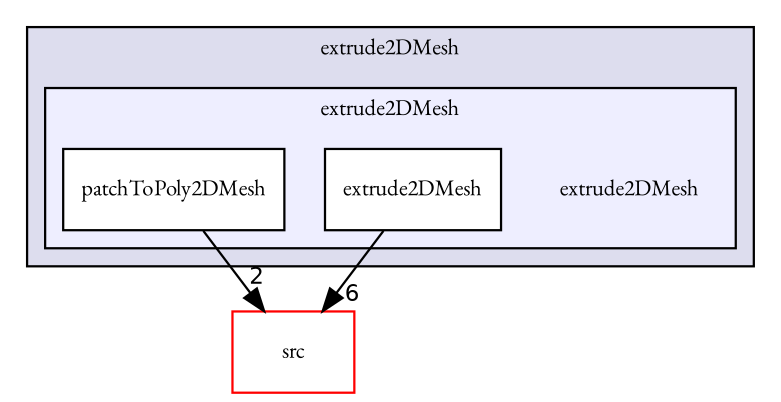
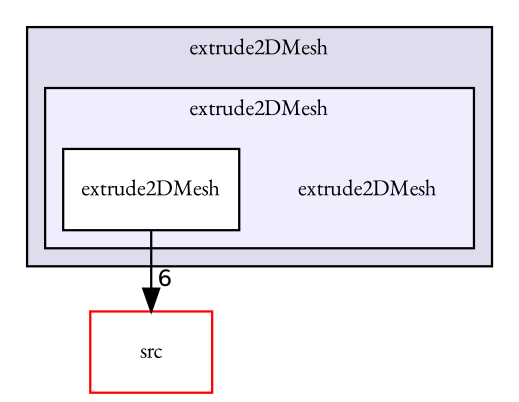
node "patchToPoly2DMesh": removed
